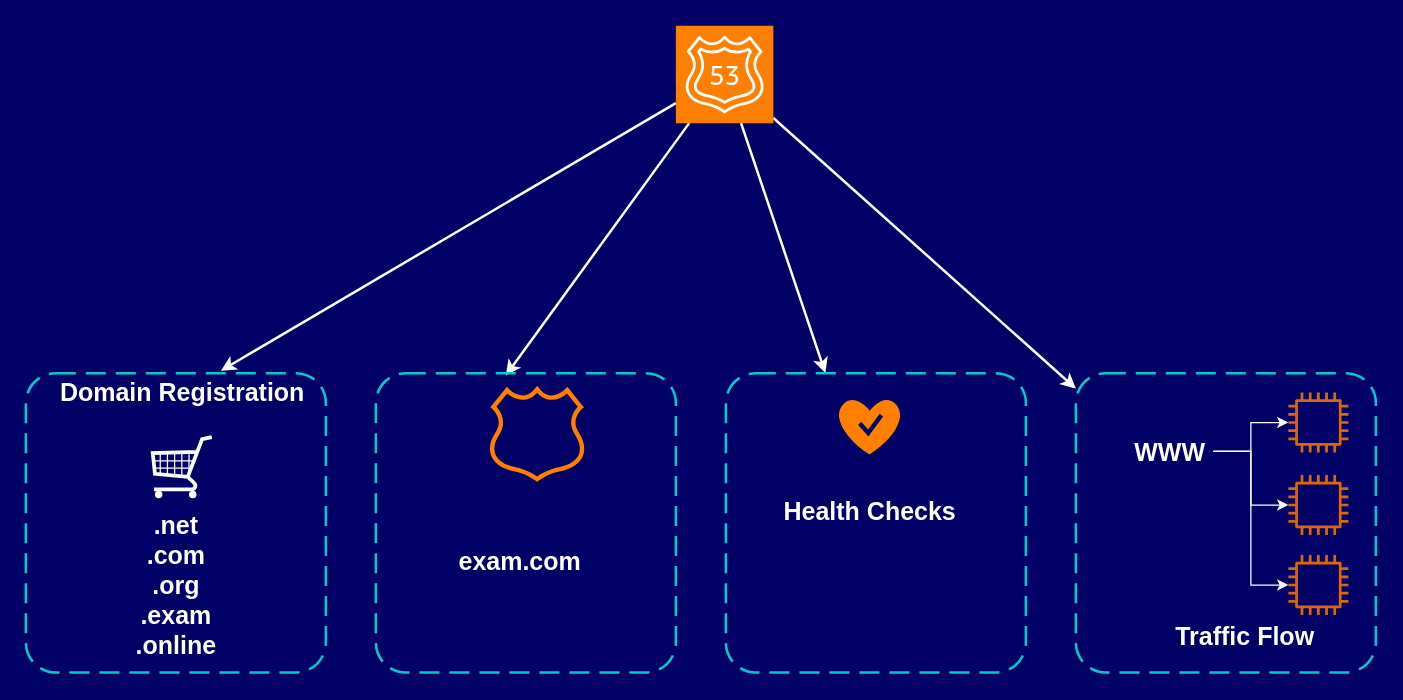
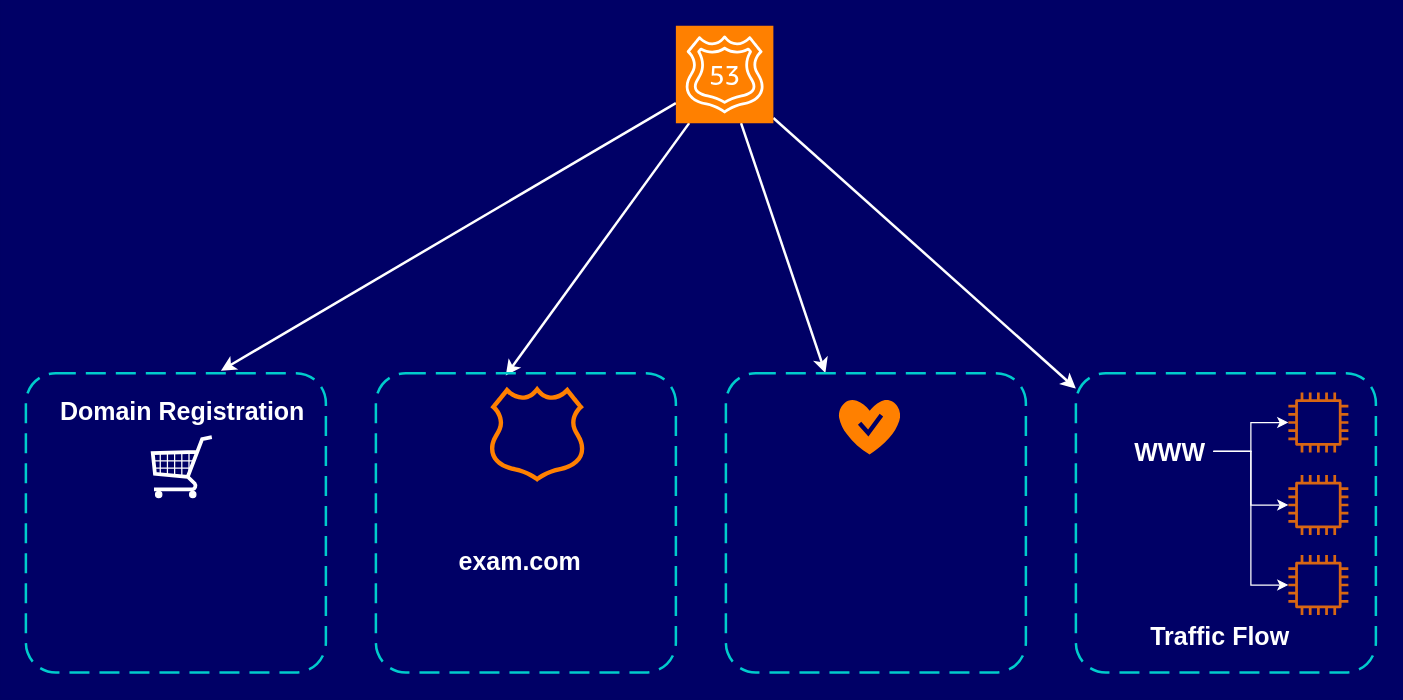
node "Domain Registration": moved (182, 392) -> (182, 411)
node "Health Checks": removed
node ".net .com .org .exam .online": removed
node "Traffic Flow": moved (1244, 635) -> (1219, 635)
